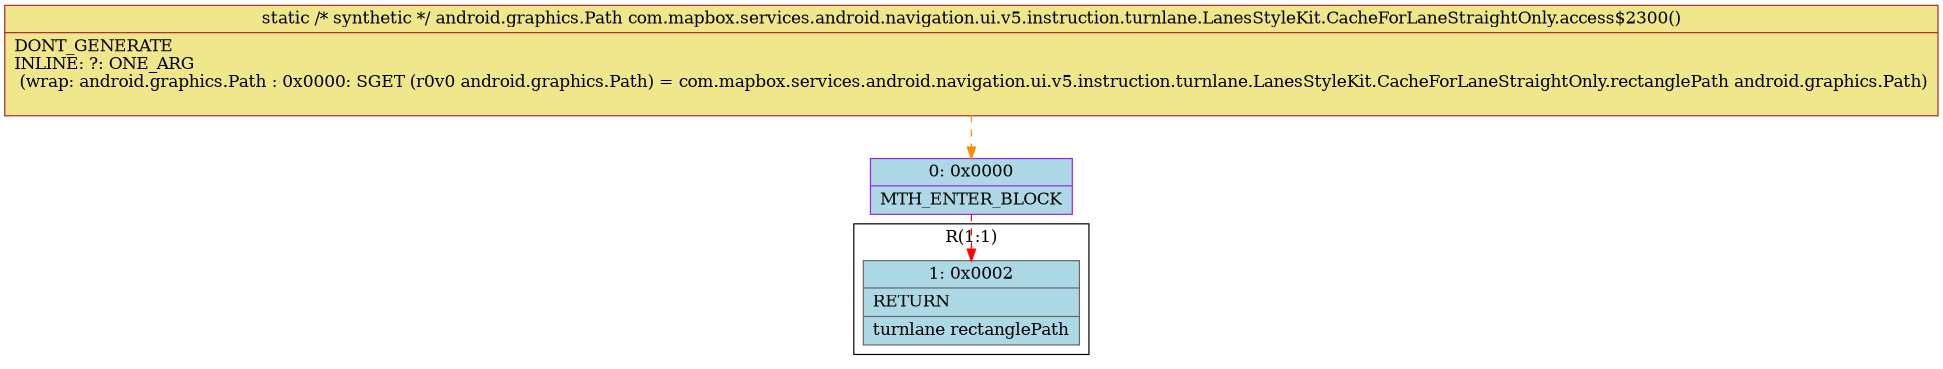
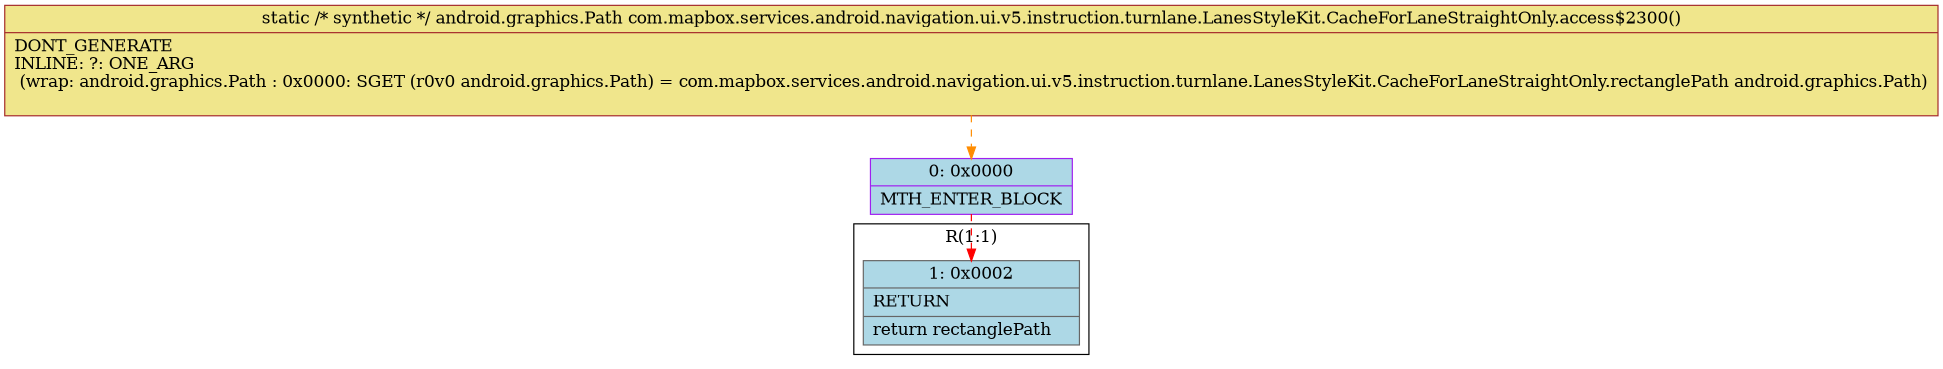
node "1: 0x0002": text "turnlane rectanglePath" -> "return rectanglePath"
